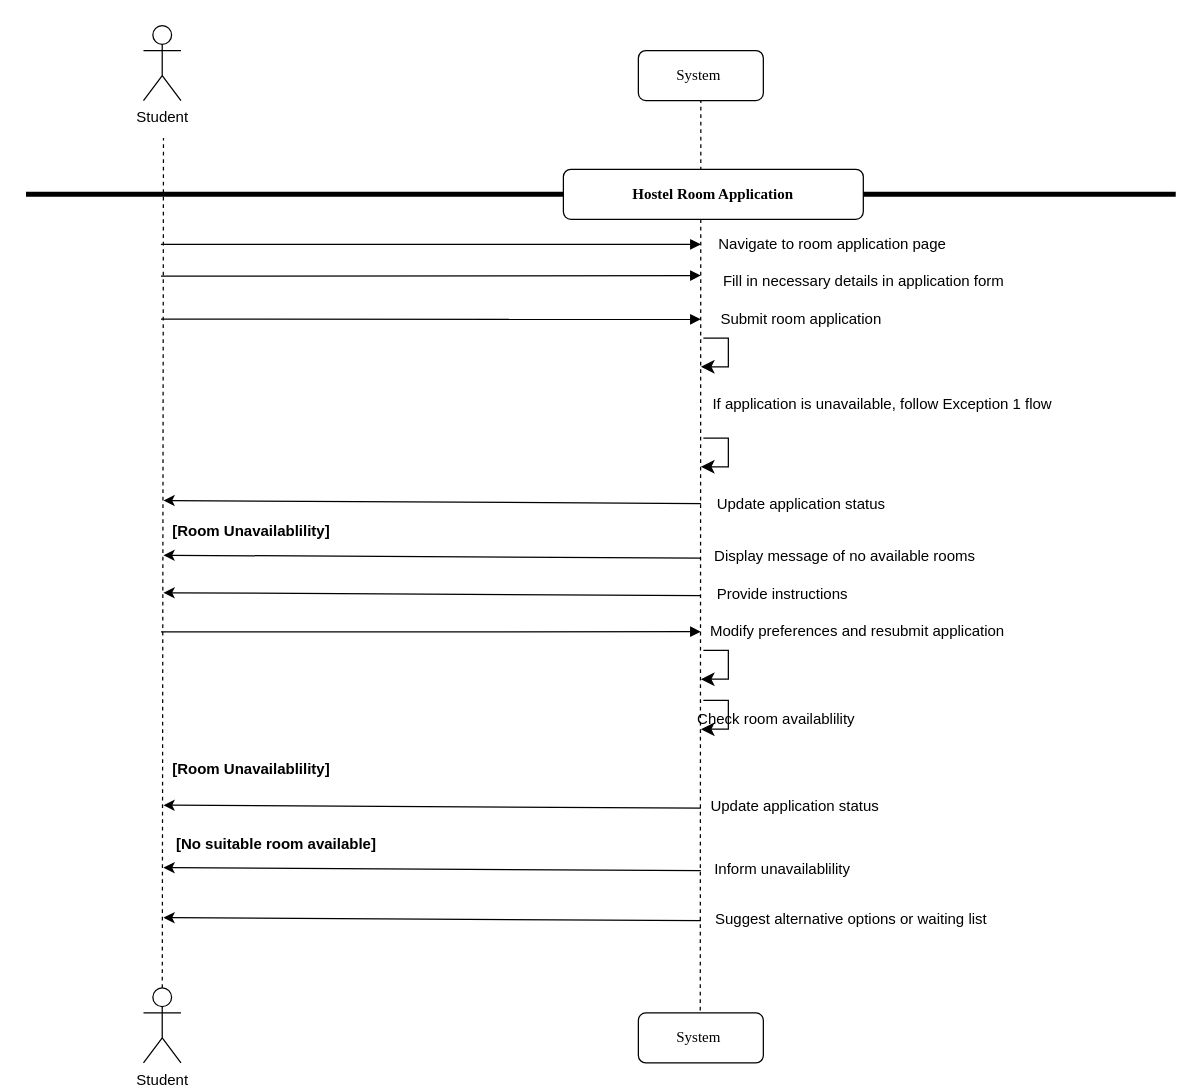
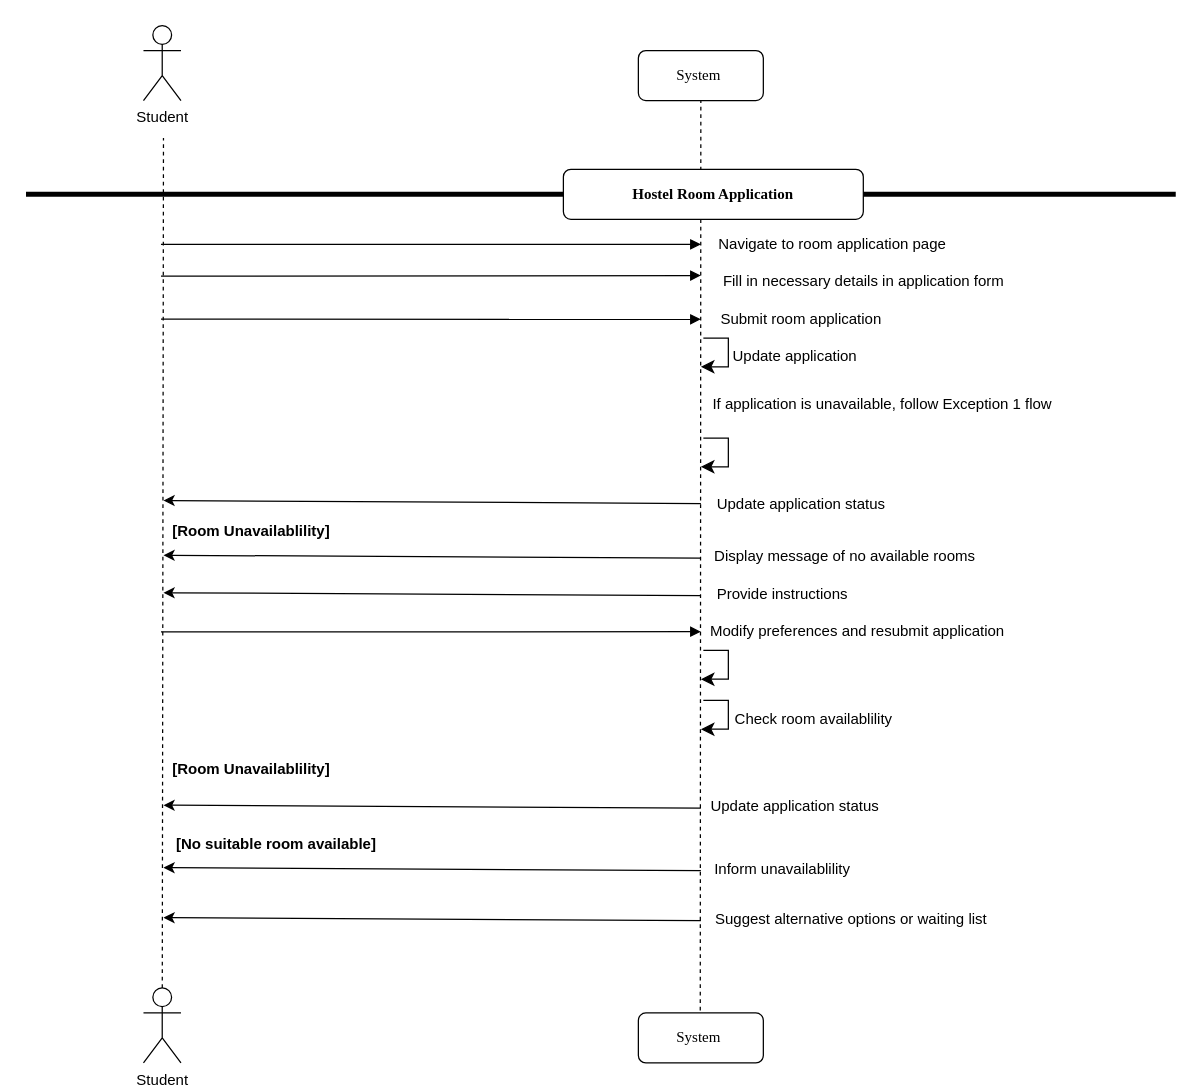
node "Update application": added
node "Check room availablility": moved (776, 719) -> (813, 719)
